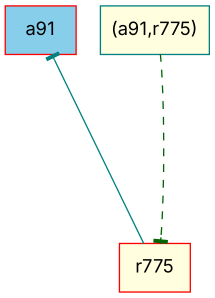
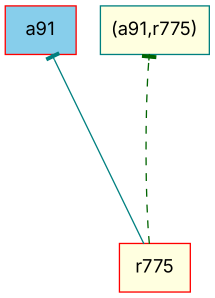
edge "(a91,r775)" -> "r775": reversed
